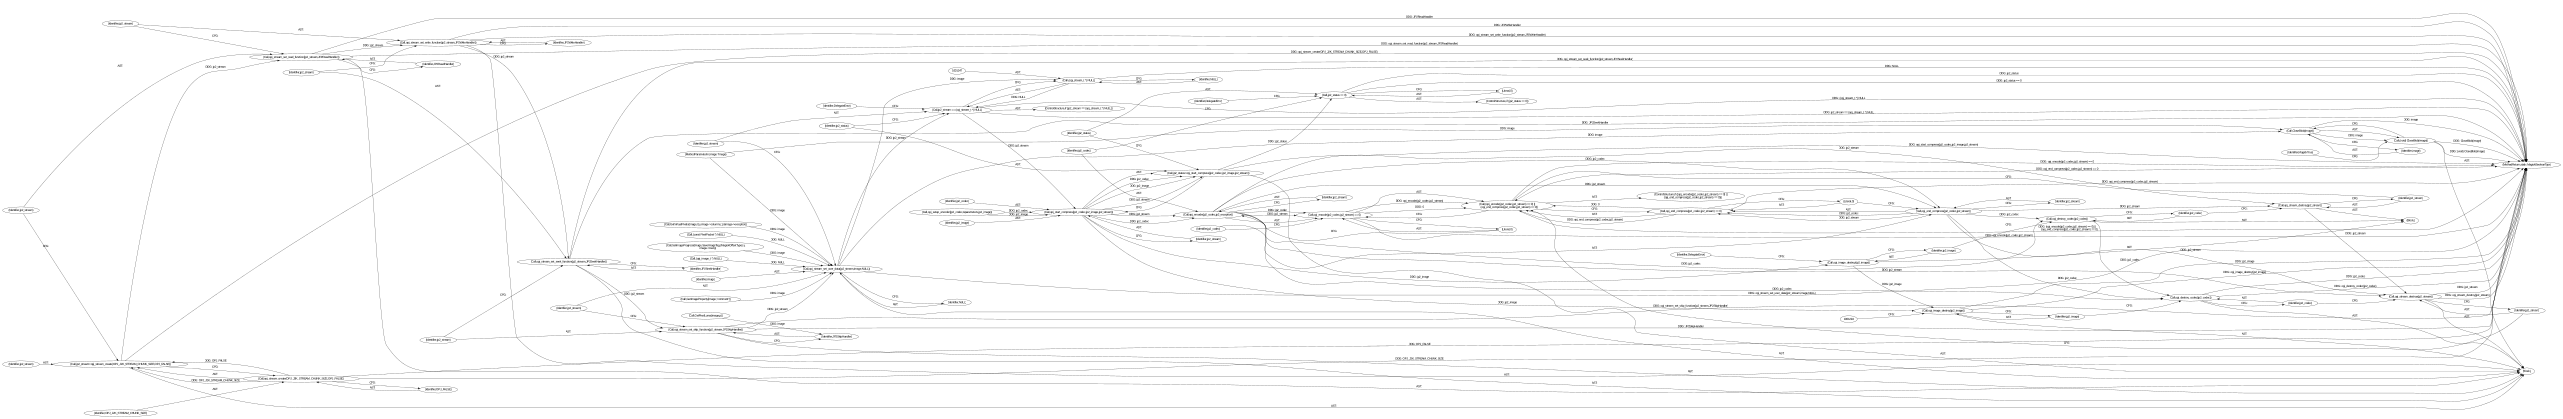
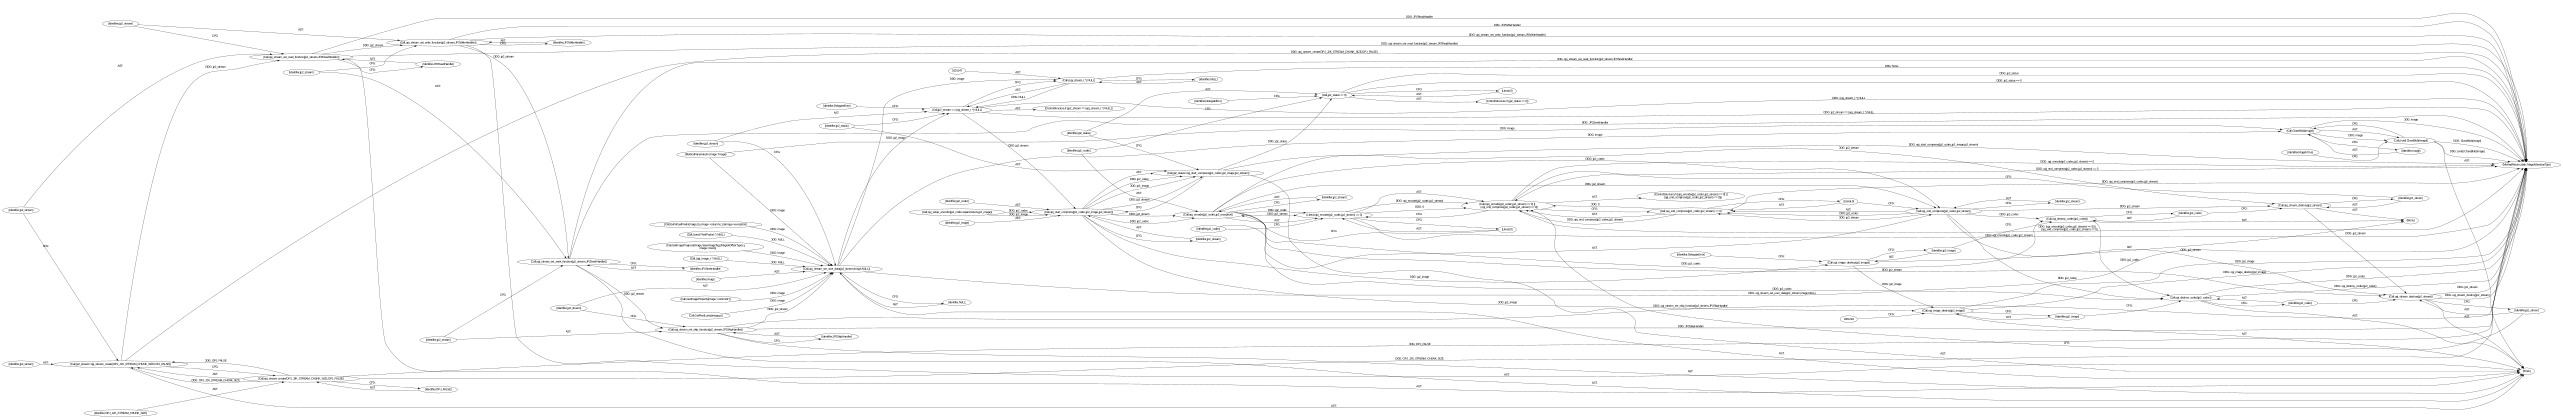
edge "(Call,opj_stream_set_user_data(jp2_stream,image,NULL))" -> "(Call,jp2_stream == (opj_stream_t *) NULL)": label "DDG: jp2_stream" -> "DDG: jp2_image"
node "(Call,opj_encode(jp2_codec,jp2_stream) == 0)": label "(Call,opj_encode(jp2_codec,jp2_stream) == 0)" -> "(Literal,opj_encode(jp2_codec,jp2_stream) == 0)"
edge "(Call,GetPixelLuma(image,p))" -> "(Identifier,JP2SkipHandler)": now "(Call,GetPixelLuma(image,p))" -> "(Call,opj_stream_set_user_data(jp2_stream,image,NULL))"
